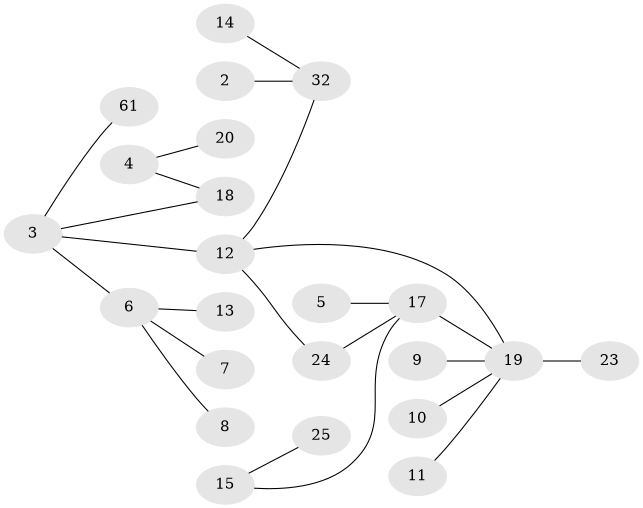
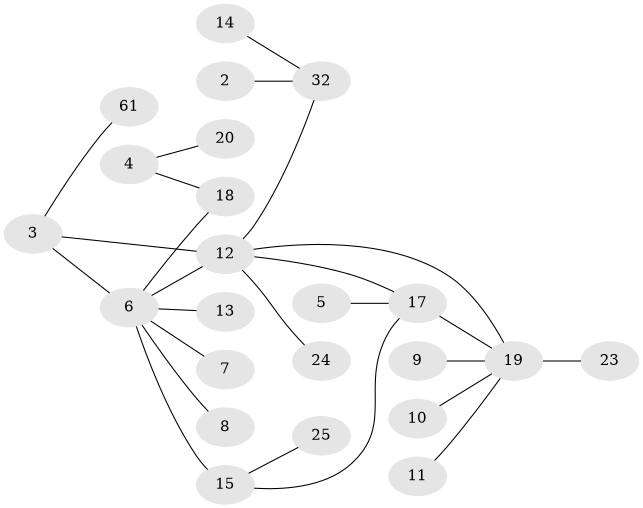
edge "18" -- "3": now "18" -- "6"
edge "12" -- "6": added
edge "17" -- "24": now "17" -- "12"
edge "6" -- "15": added
